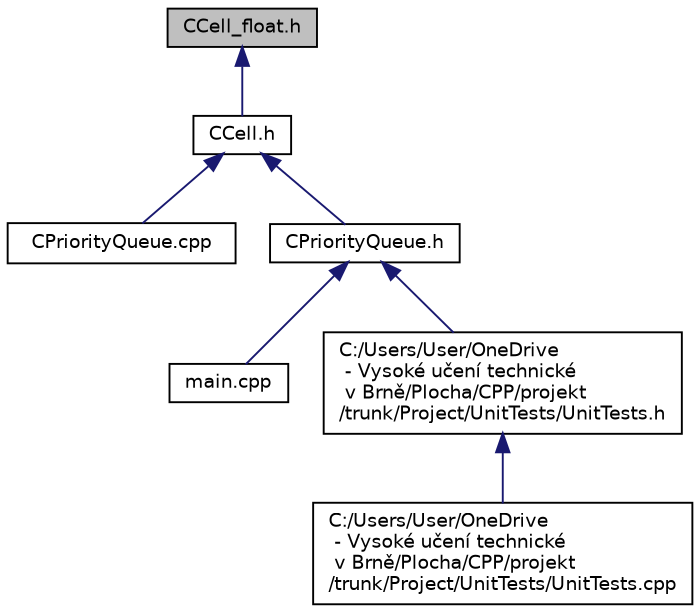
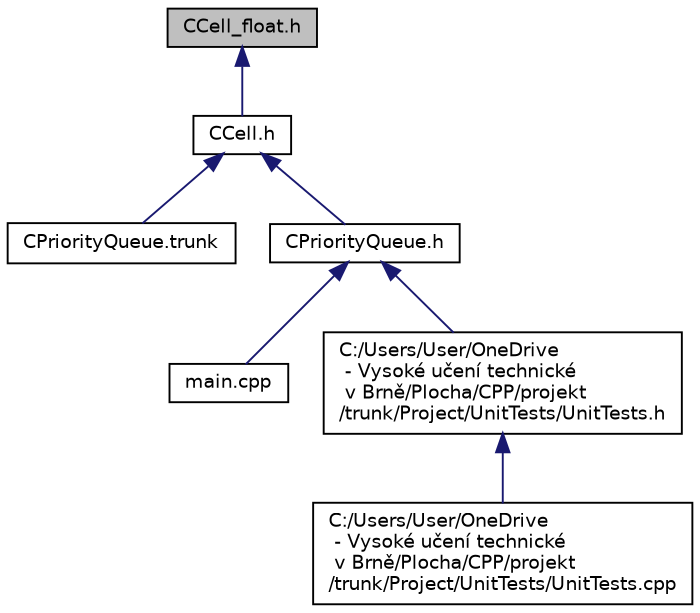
node "CPriorityQueue.cpp": label "CPriorityQueue.cpp" -> "CPriorityQueue.trunk"
